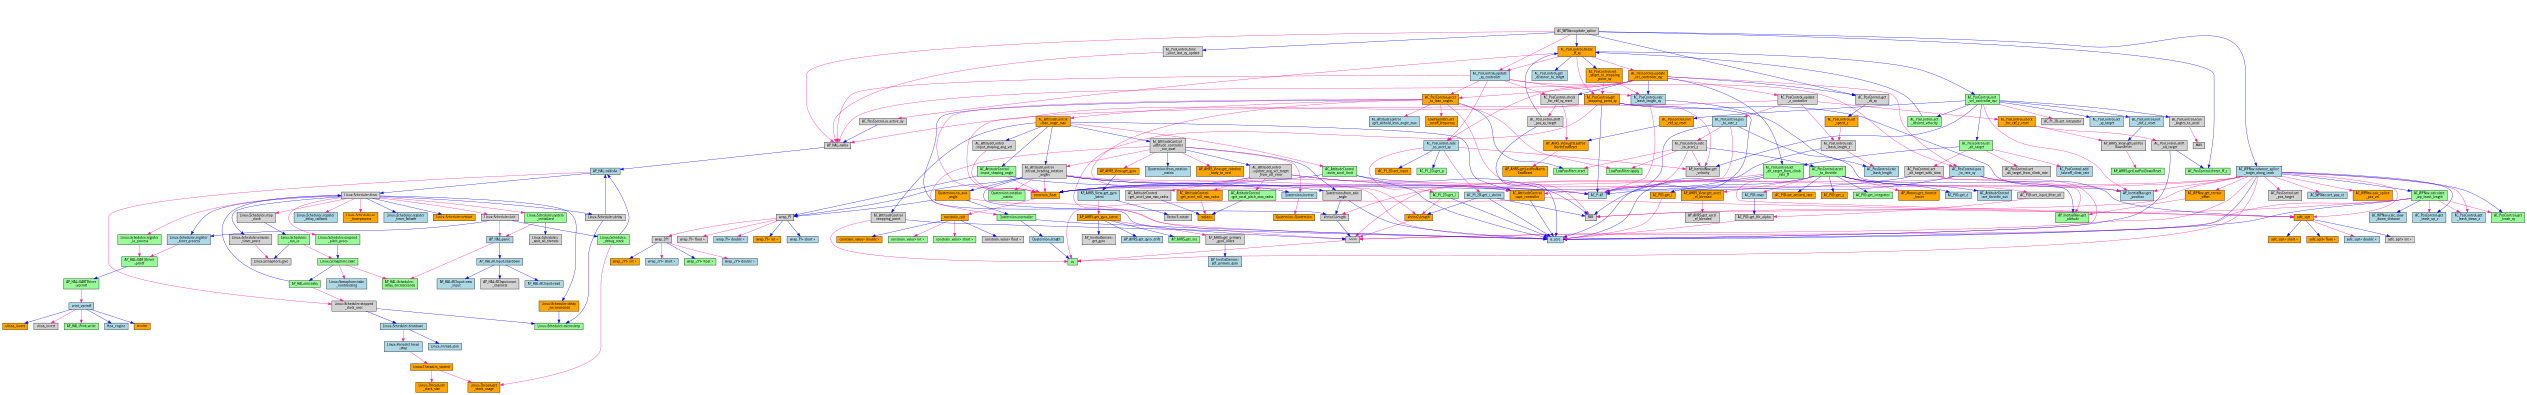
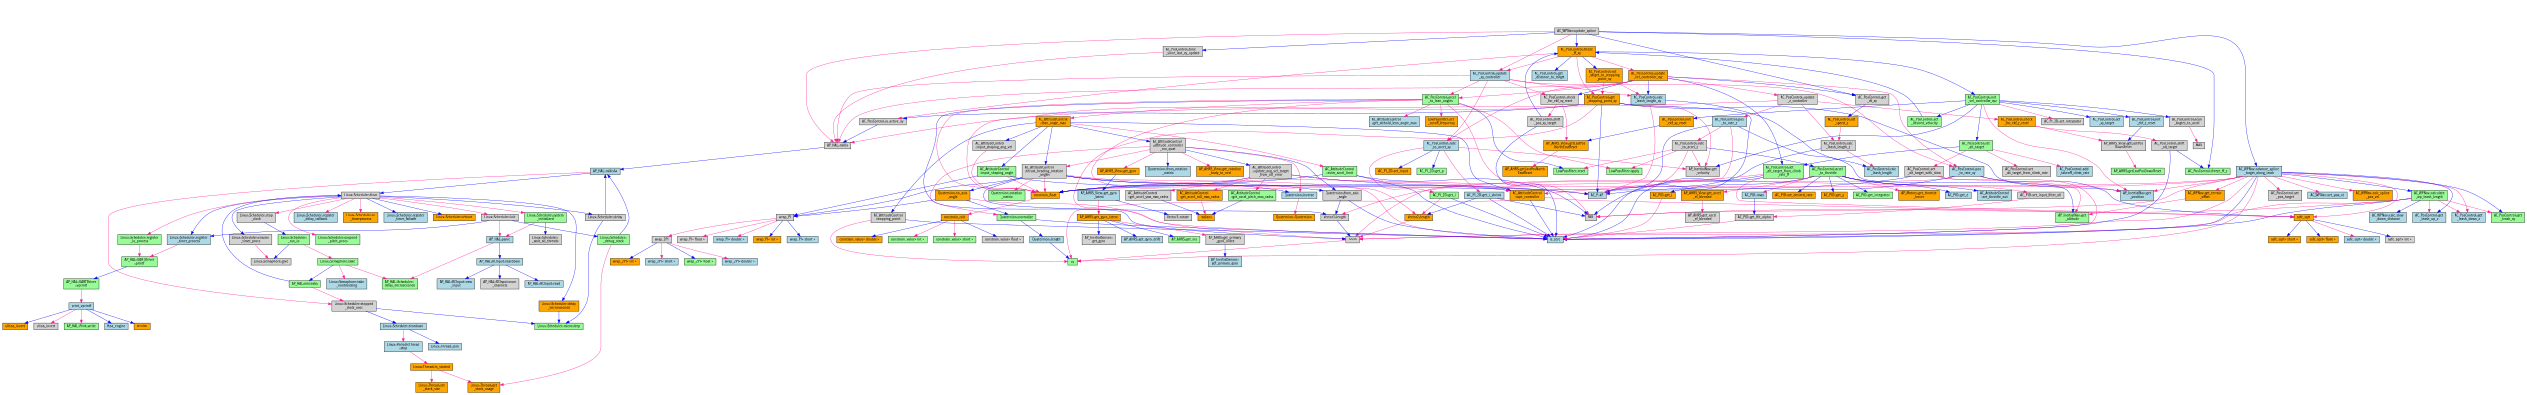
node "AC_PosControl::accel _to_lean_angles": fillcolor orange -> palegreen
edge "AC_PosControl::get _stopping_point_xy" -> "AC_PosControl::is_active_xy": added
edge "Linux::Scheduler::suspend _pitch_procs" -> "Linux::Semaphore::take": removed
